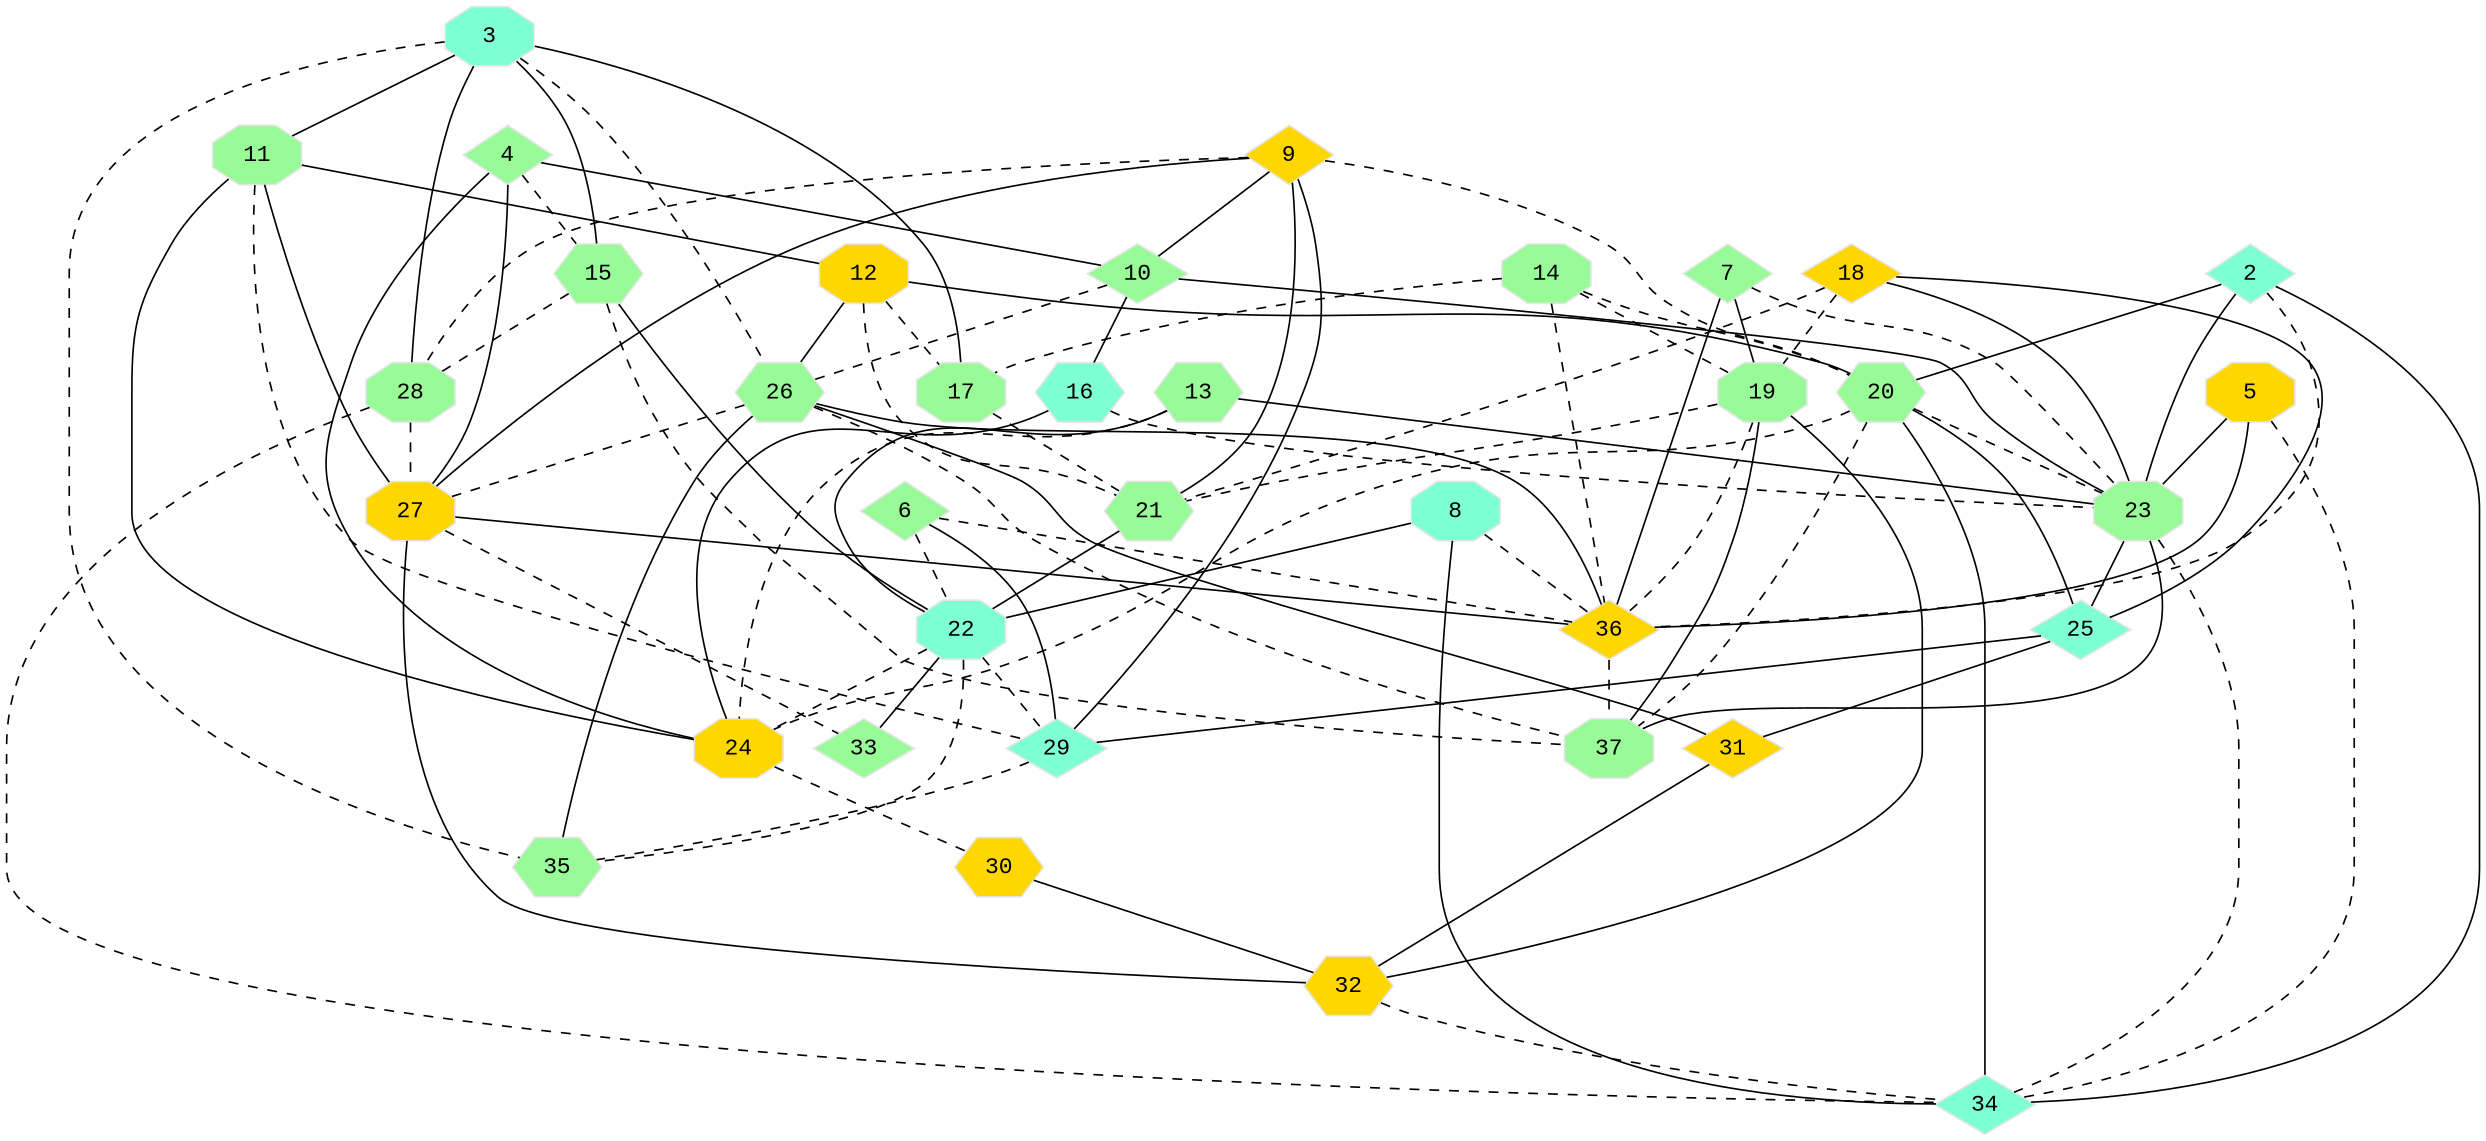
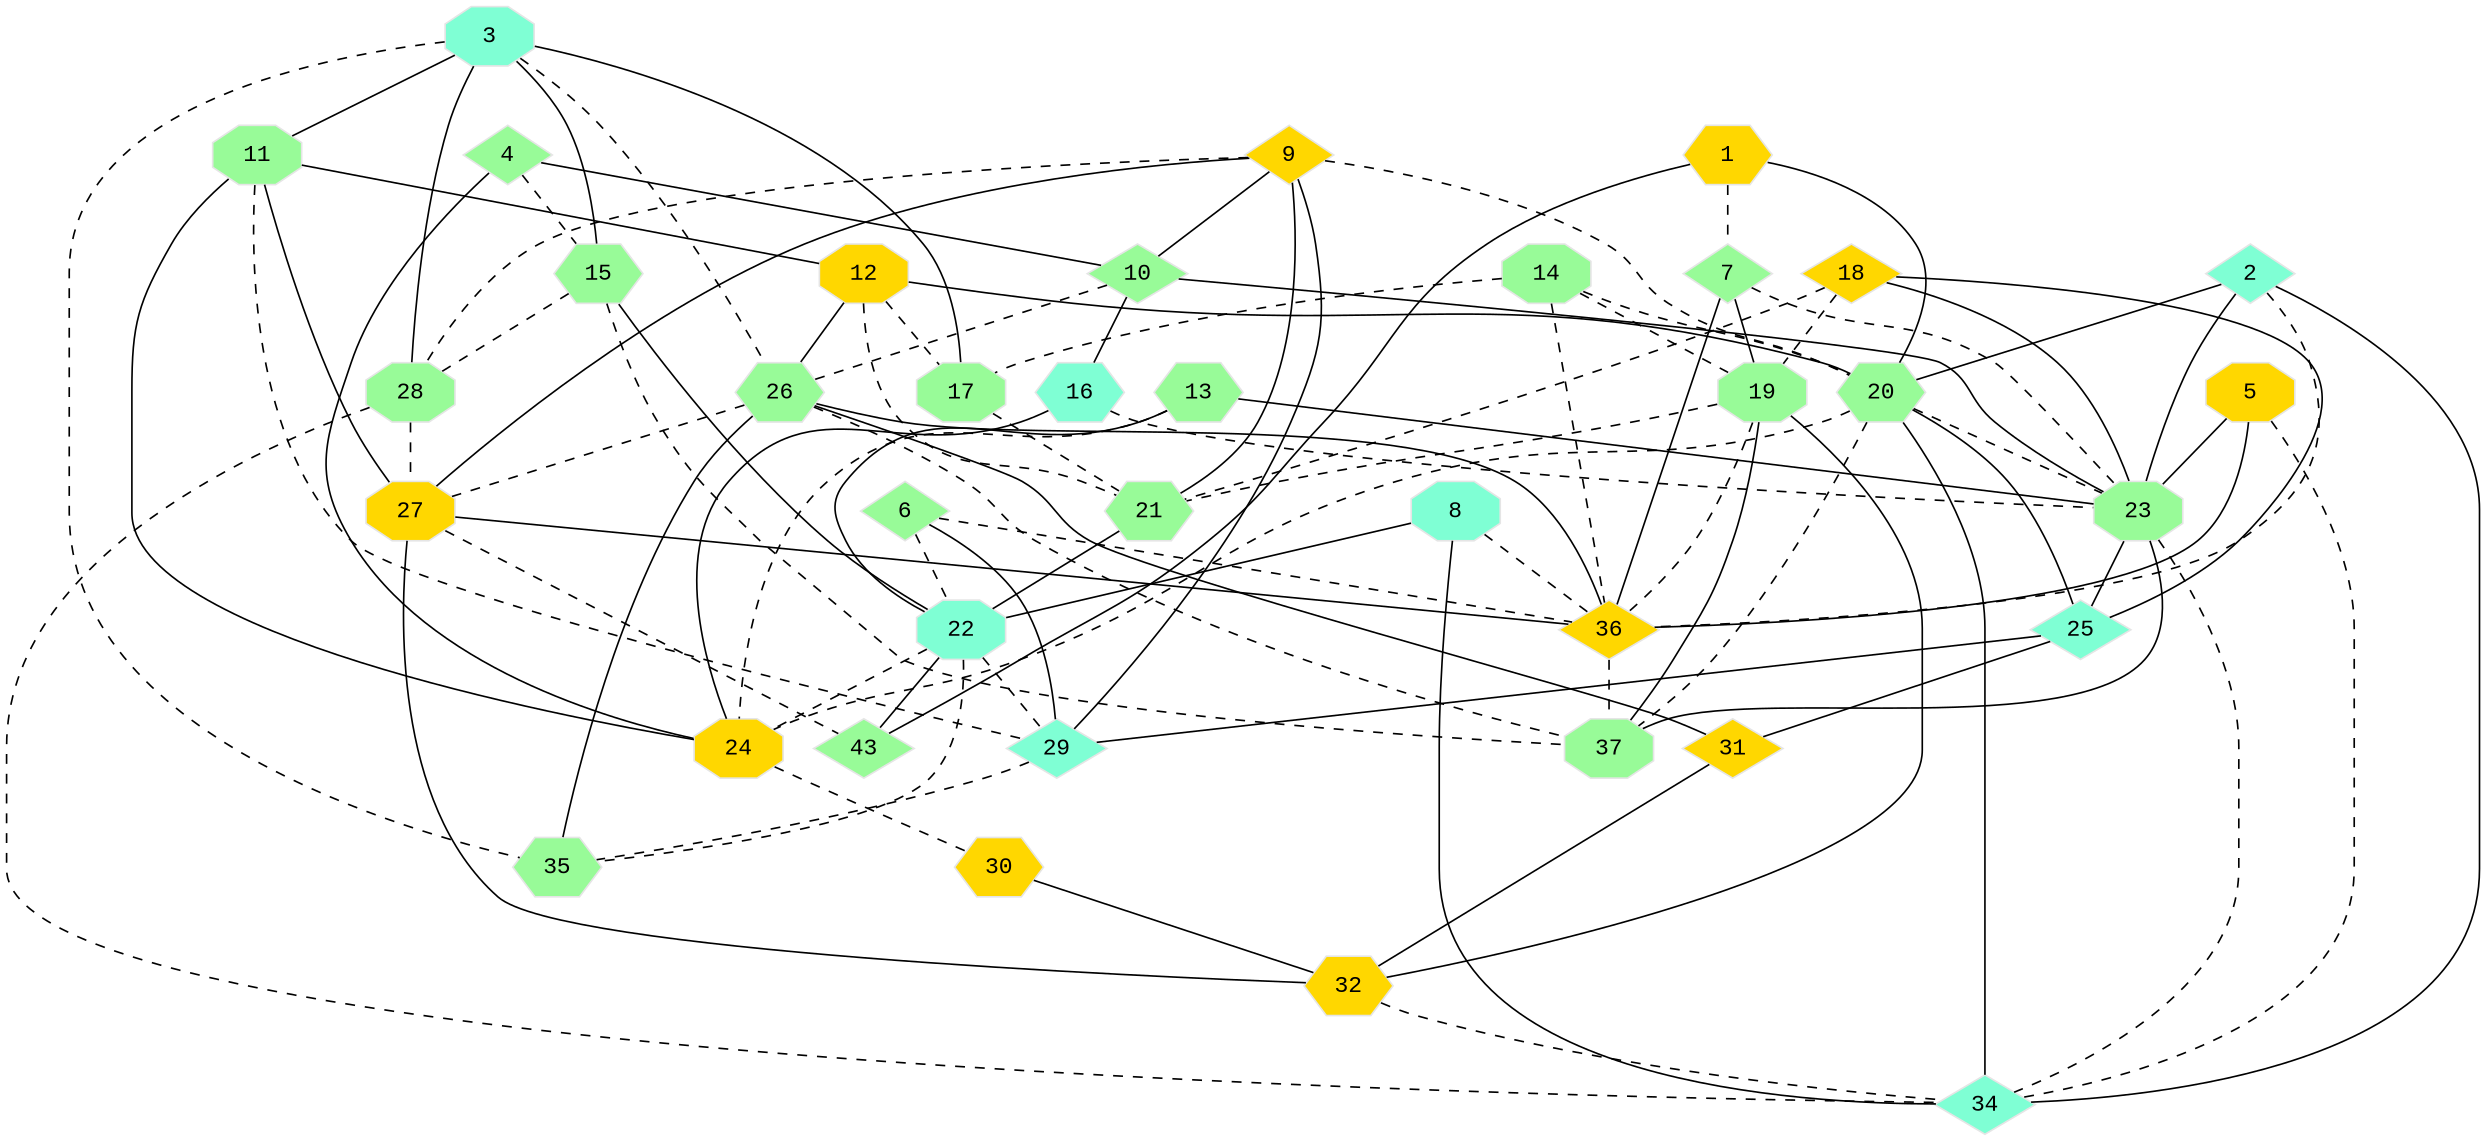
node "1": added
edge "4" -- "27": removed
node "33": label "33" -> "43"
